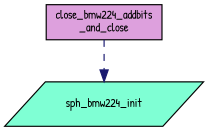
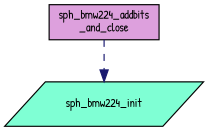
node "close_bmw224_addbits _and_close": label "close_bmw224_addbits _and_close" -> "sph_bmw224_addbits _and_close"
